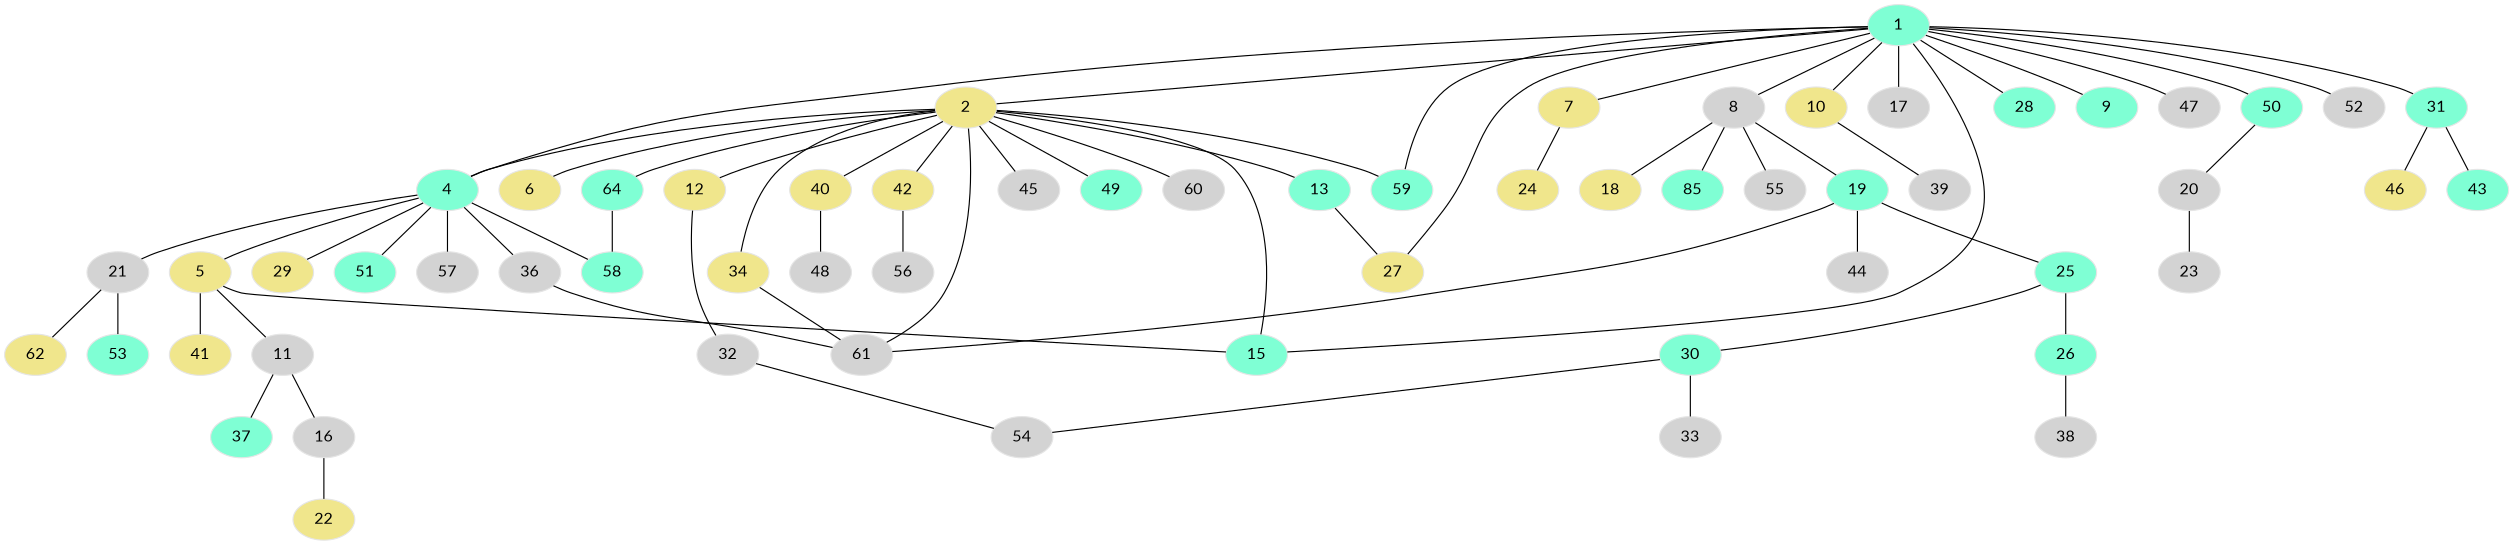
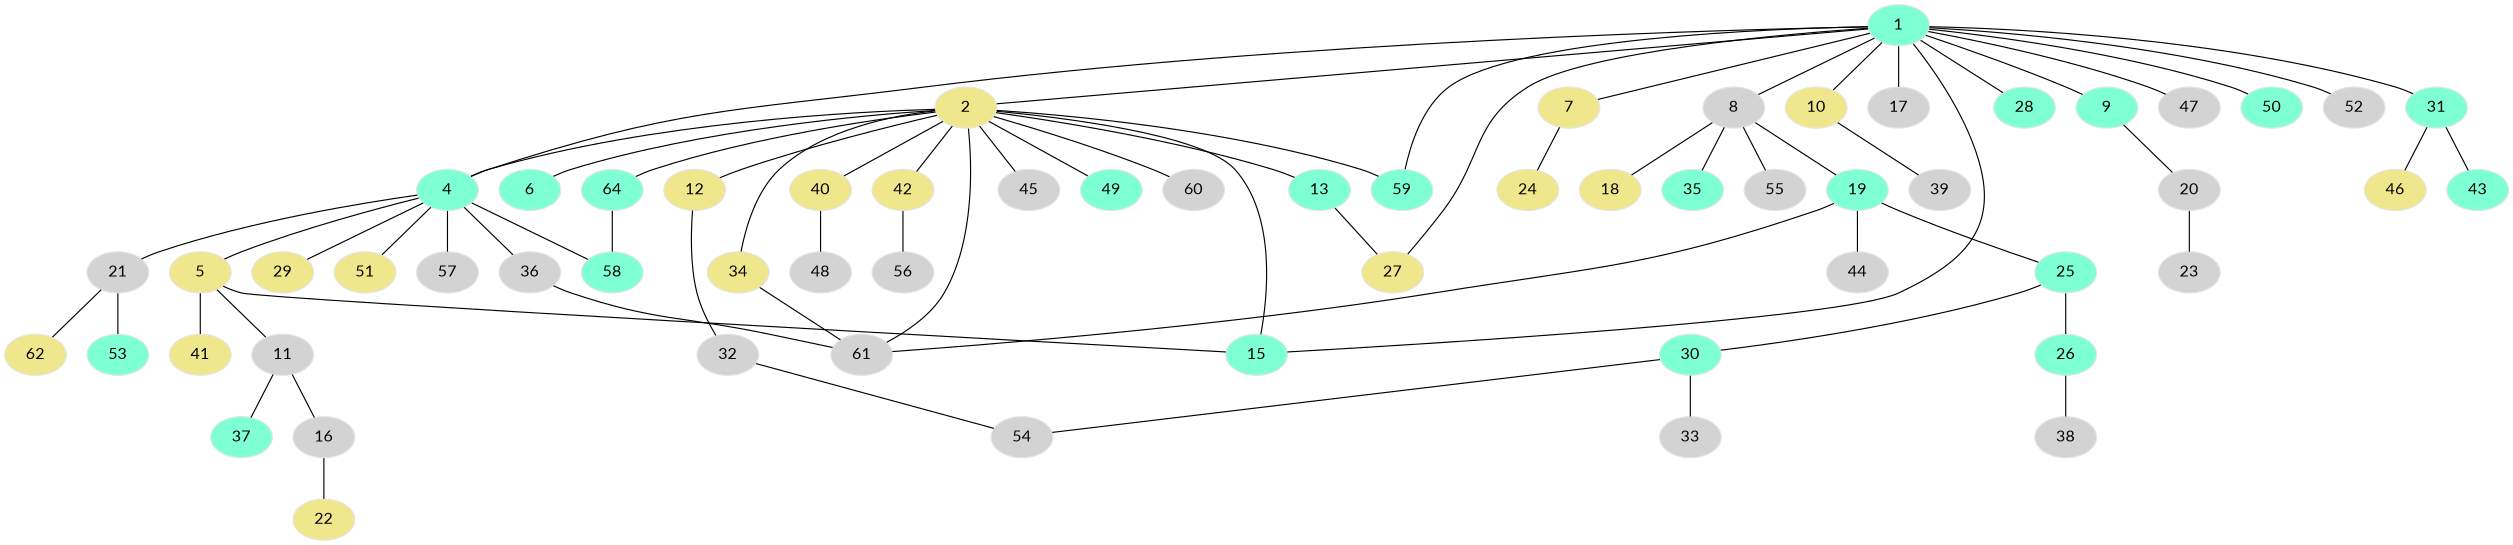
edge "50" -- "20": now "9" -- "20"
node "6": fillcolor khaki -> aquamarine
node "85": label "85" -> "35"
node "51": fillcolor aquamarine -> khaki
